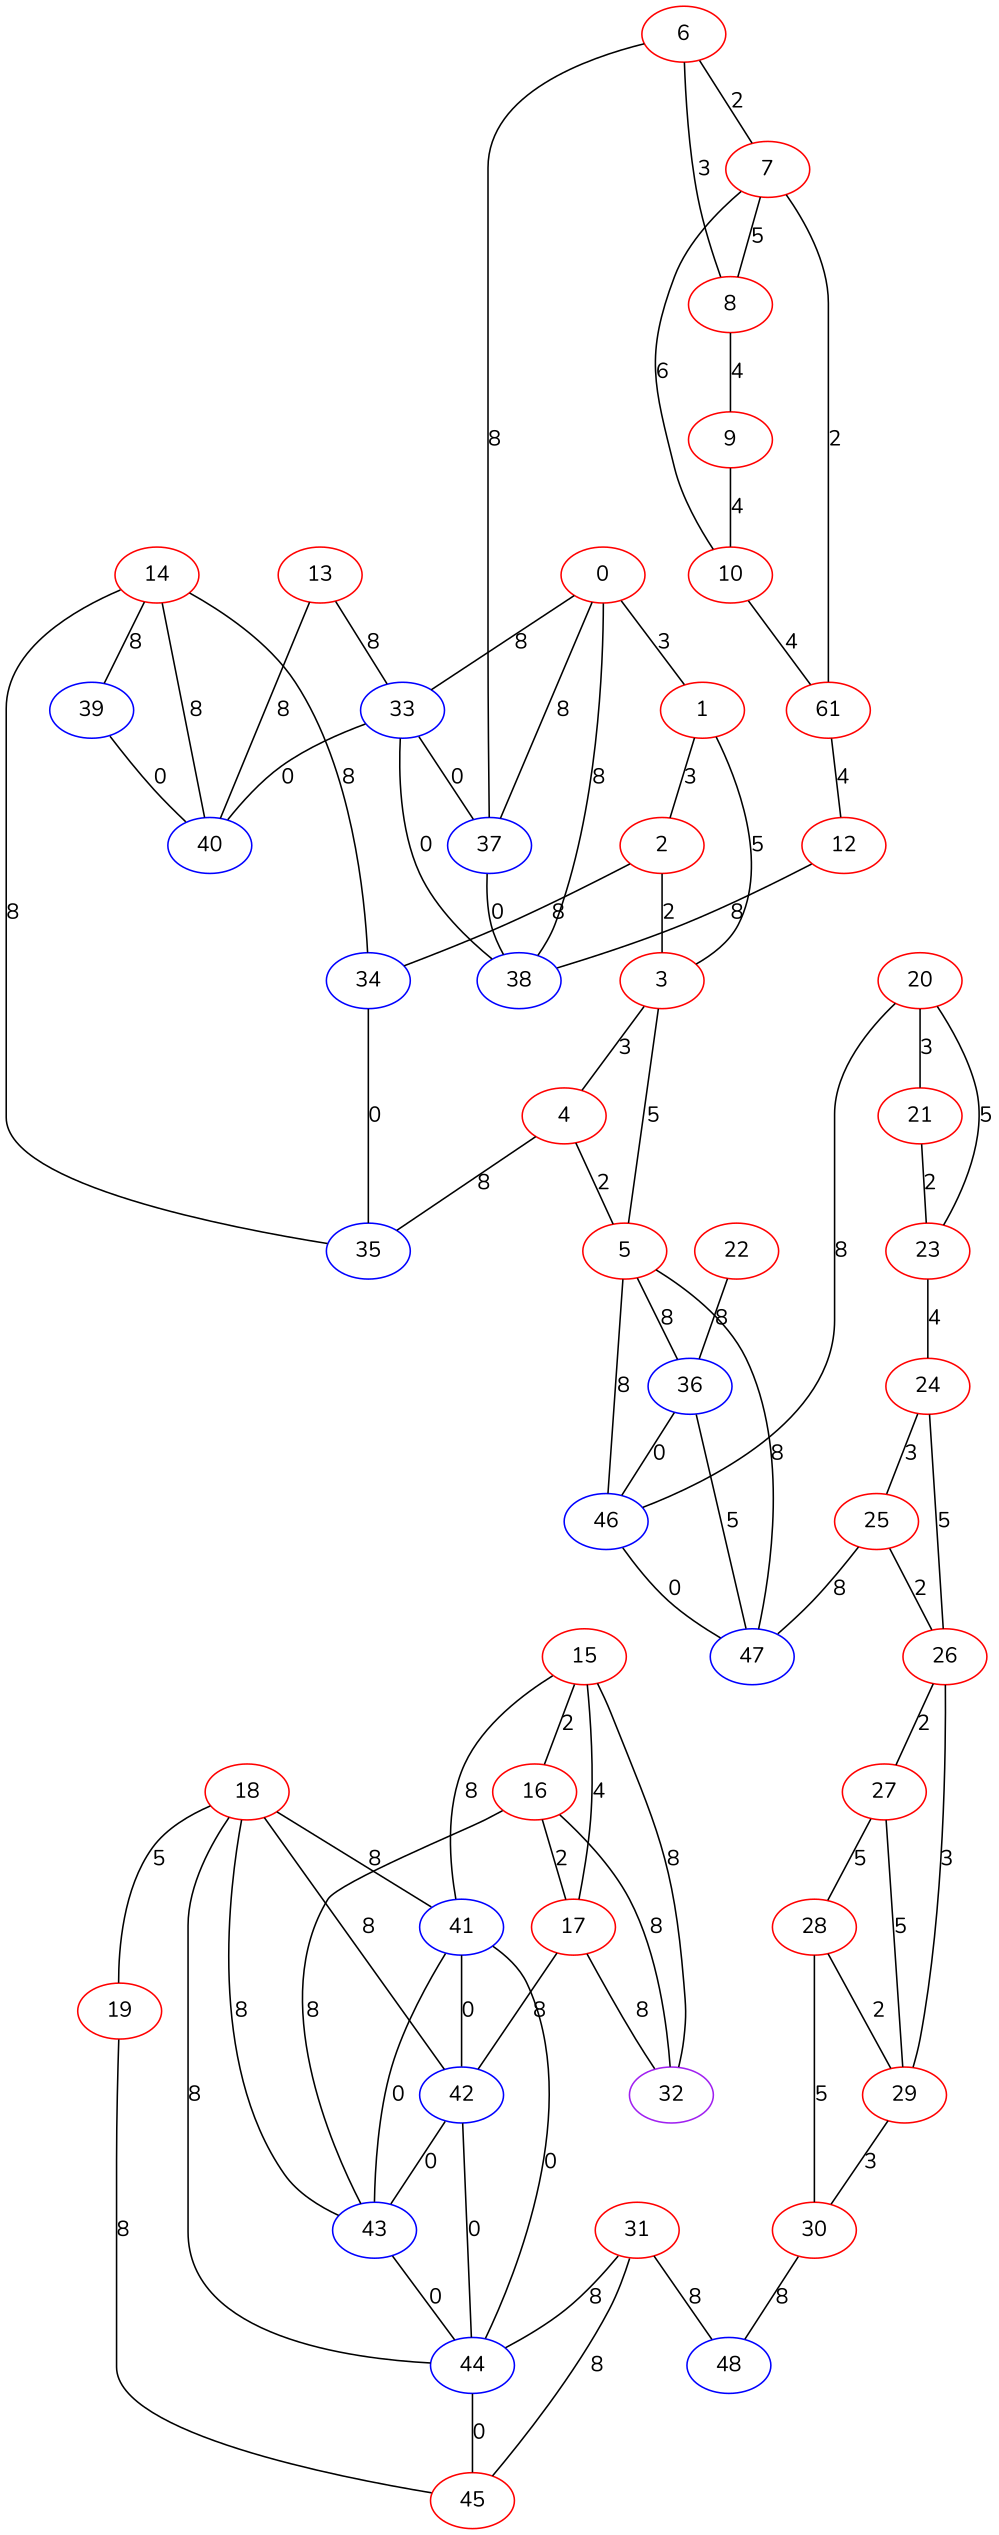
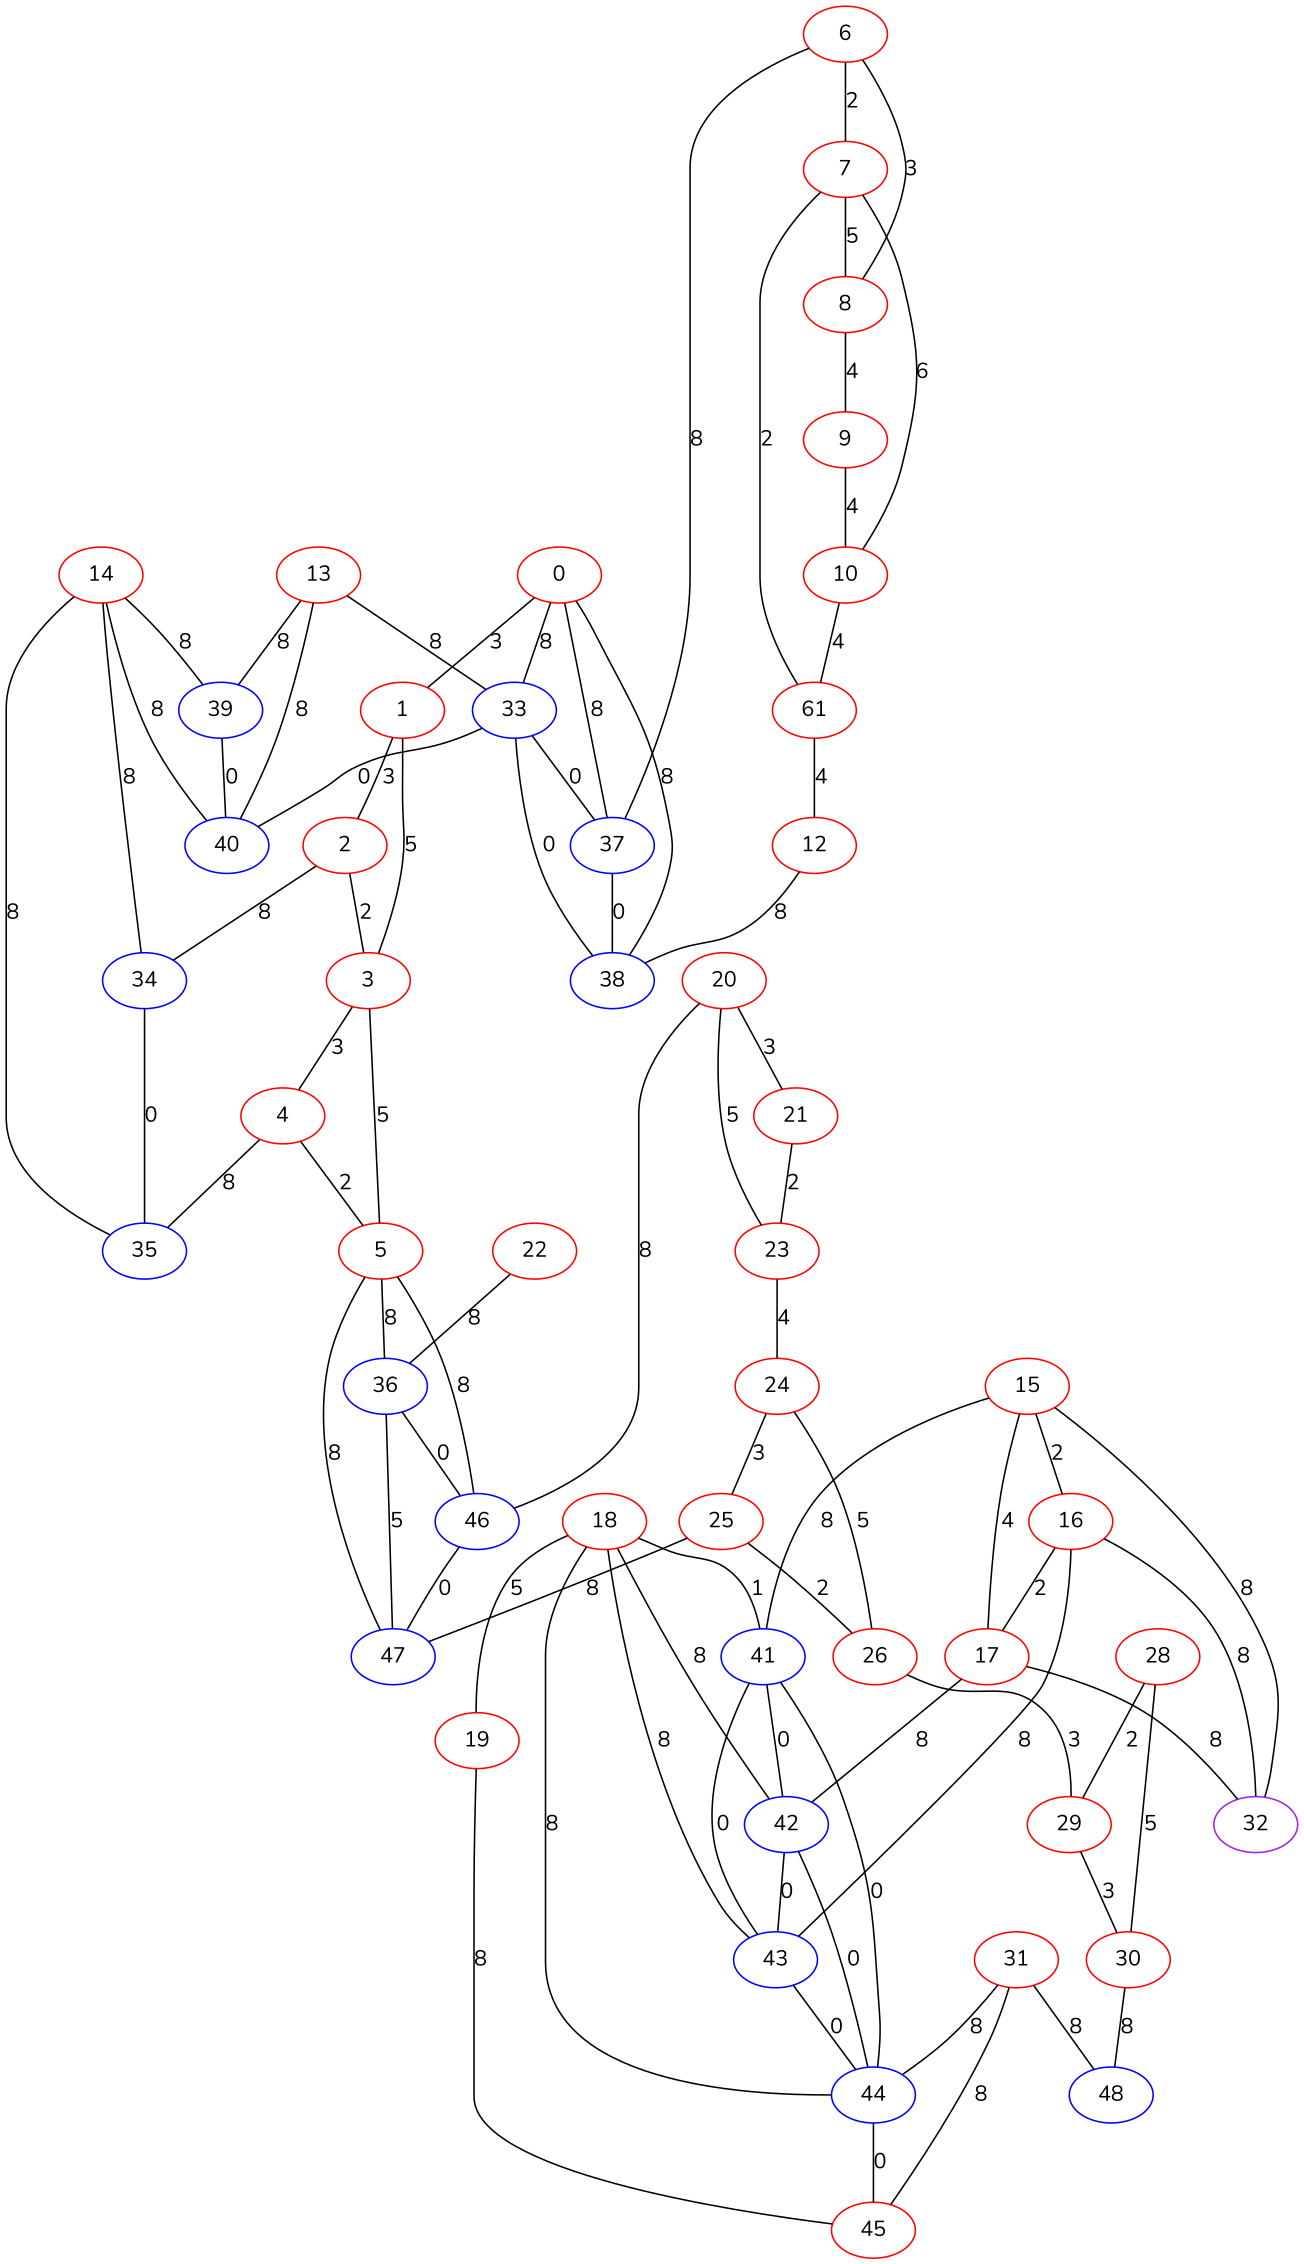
edge "13" -- "39": added, label "8"
node "27": removed
edge "18" -- "41": label "8" -> "1"
